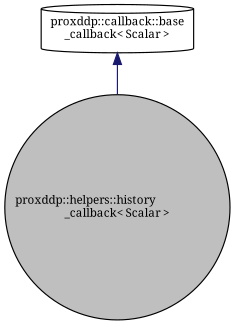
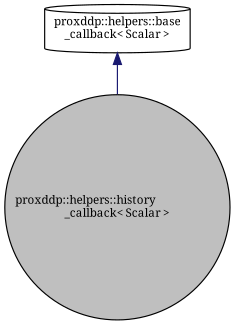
node "proxddp::callback::base _callback< Scalar >": label "proxddp::callback::base _callback< Scalar >" -> "proxddp::helpers::base _callback< Scalar >"
